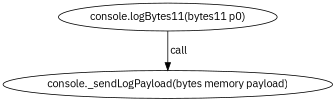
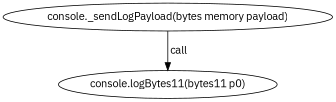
edge "console.logBytes11(bytes11 p0)" -> "console._sendLogPayload(bytes memory payload)": reversed
